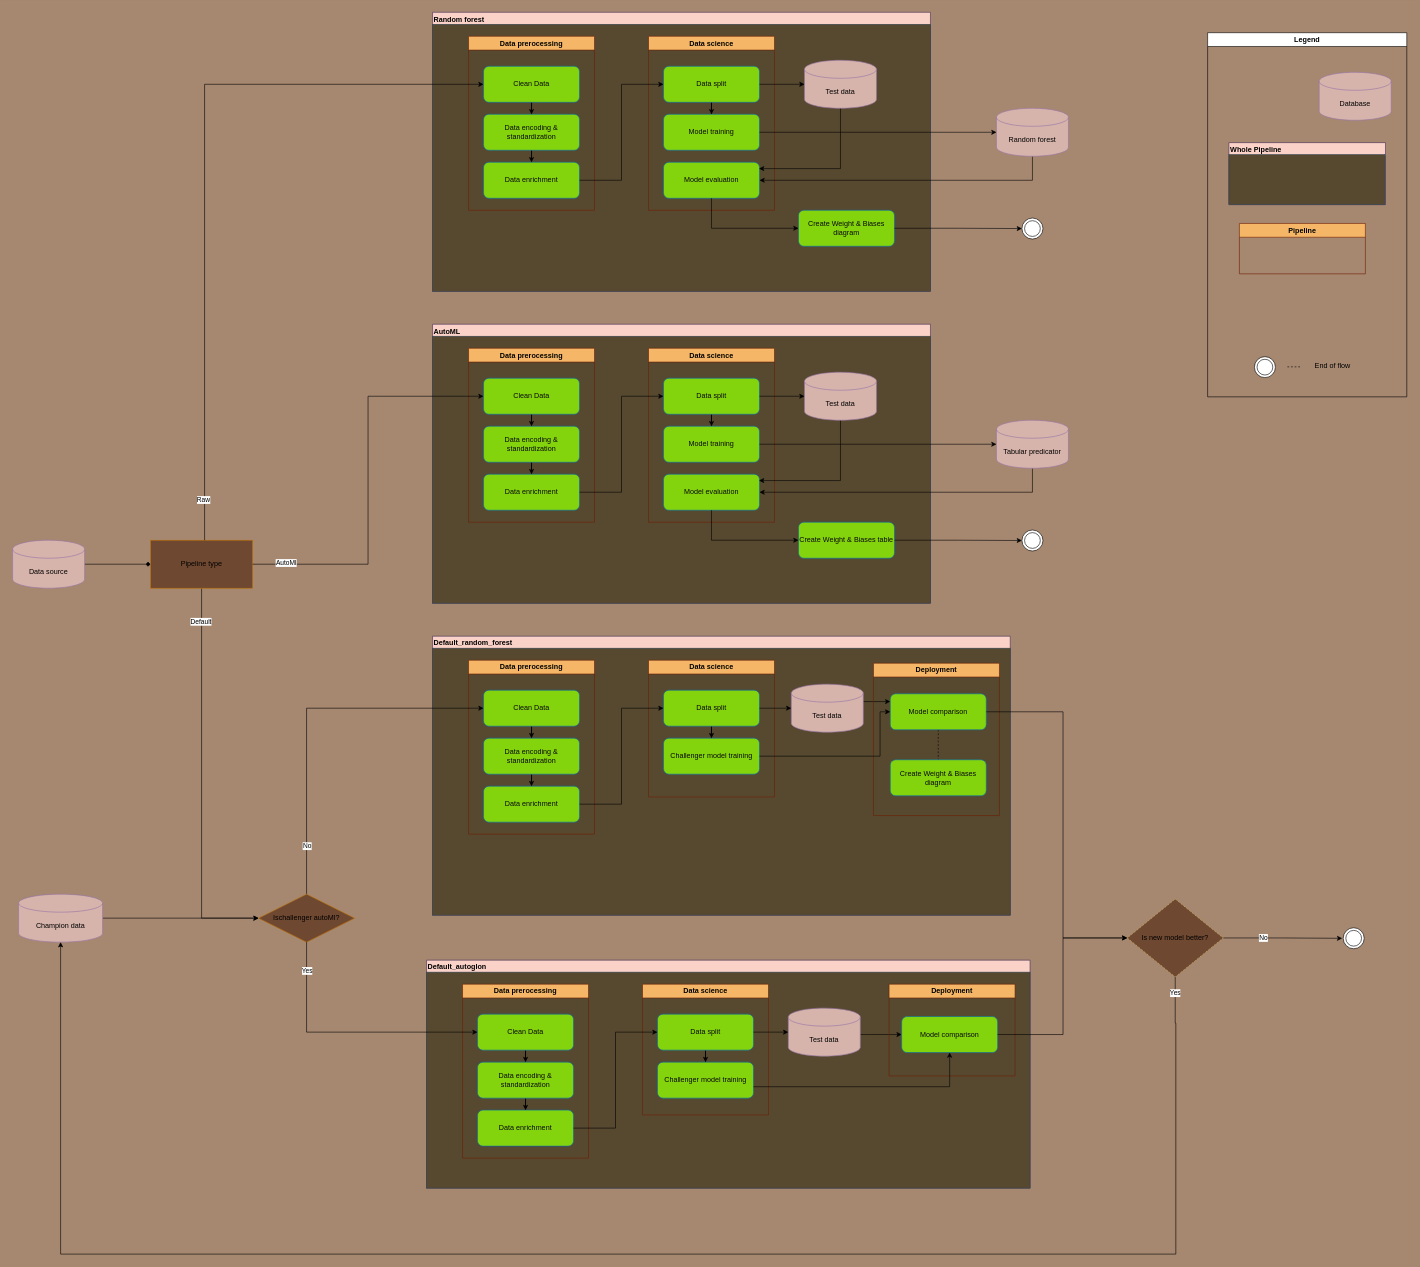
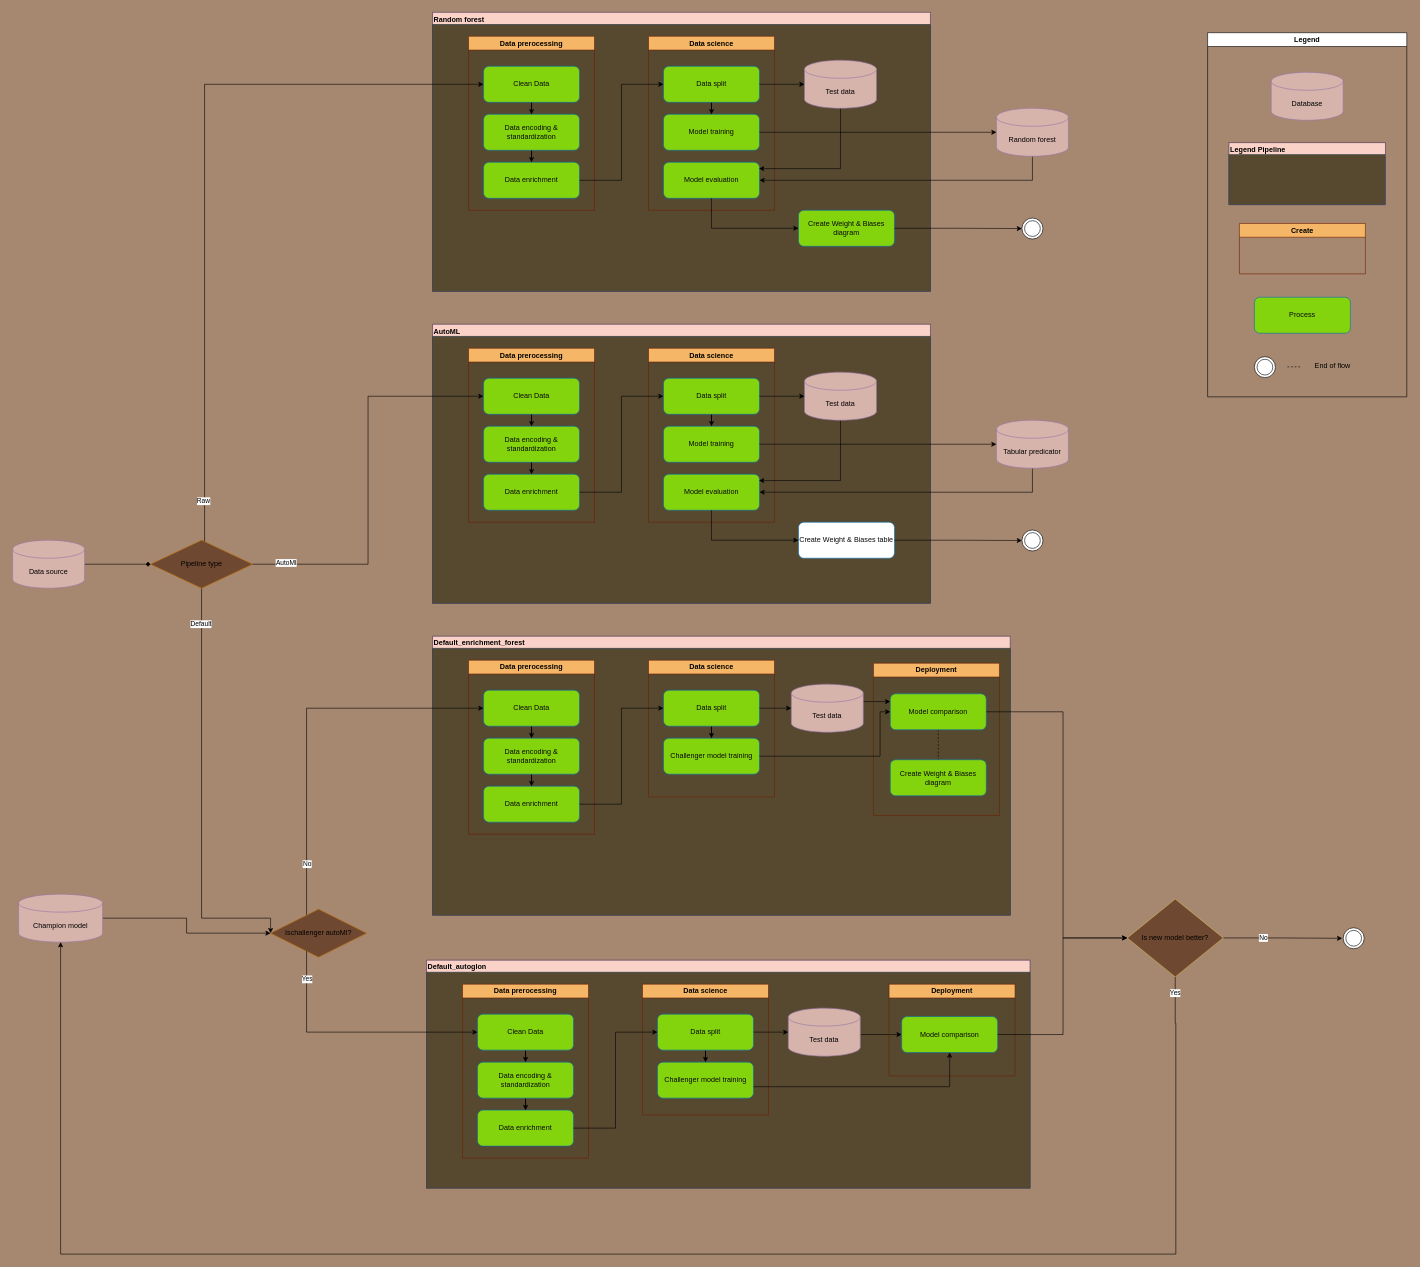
node "Database": moved (1355, 96) -> (1307, 96)
node "Whole Pipeline": label "Whole Pipeline" -> "Legend Pipeline"
node "Pipeline": label "Pipeline" -> "Create"
node "Process": added
node "Create Weight & Biases table": fillcolor #84d40d -> #ffffff
node "Pipeline type": shape rectangle -> diamond
node "Default_random_forest": label "Default_random_forest" -> "Default_enrichment_forest"
node "Ischallenger autoMl?": moved (306, 918) -> (318, 933)
node "Champion data": label "Champion data" -> "Champion model"
node "Is new model better?": style dashed -> solid
